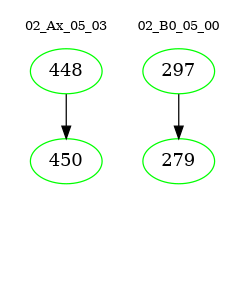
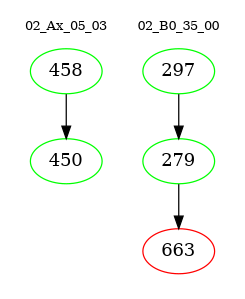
cluster "02_B0_05_00": label "02_B0_05_00" -> "02_B0_35_00"
node "448": label "448" -> "458"
node "663": added
